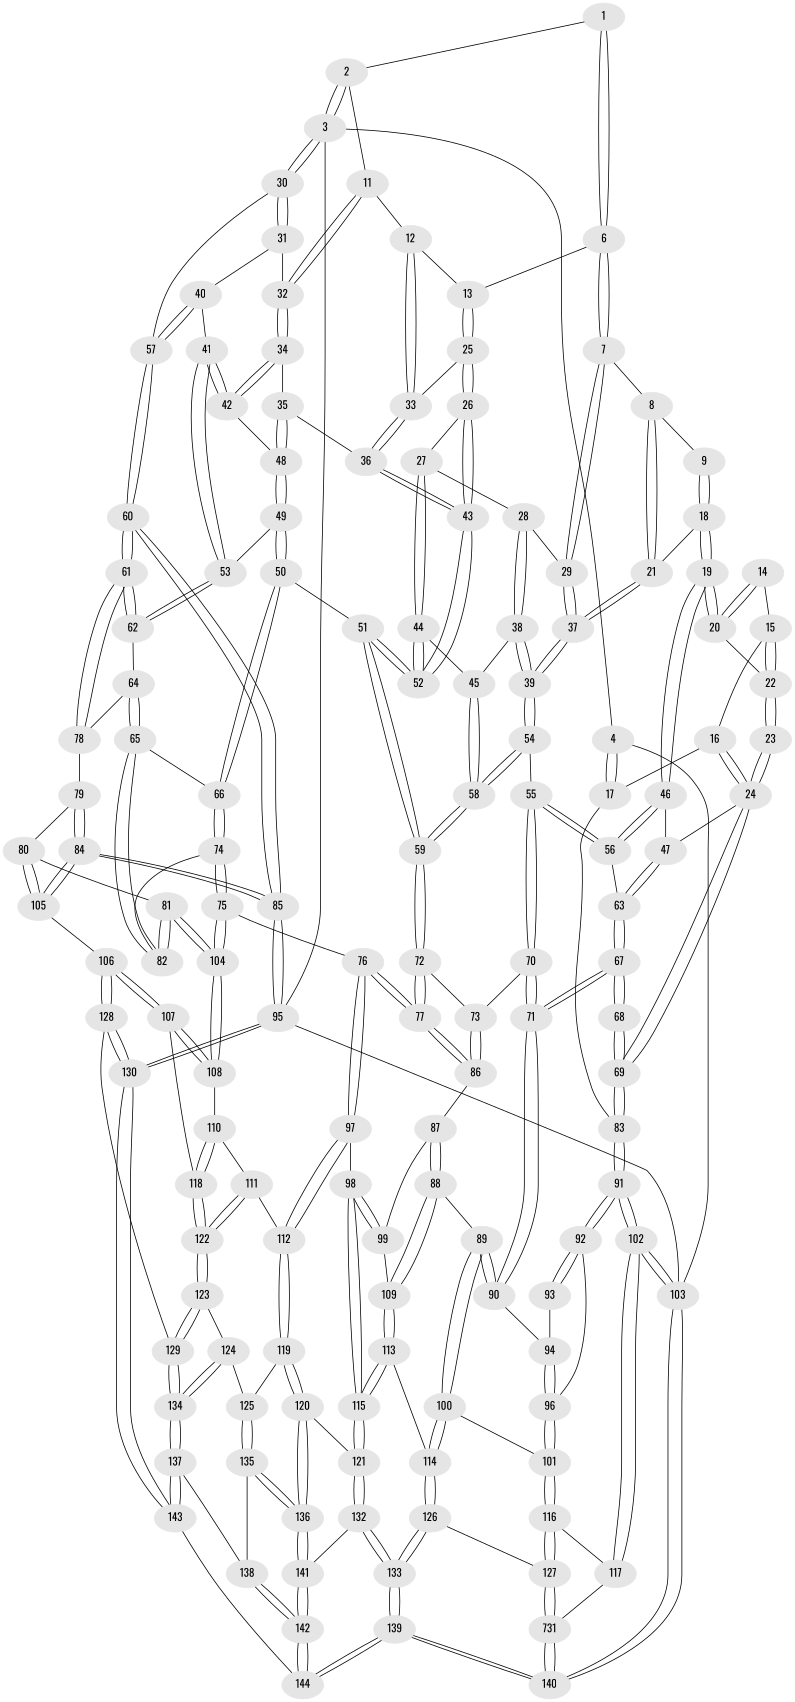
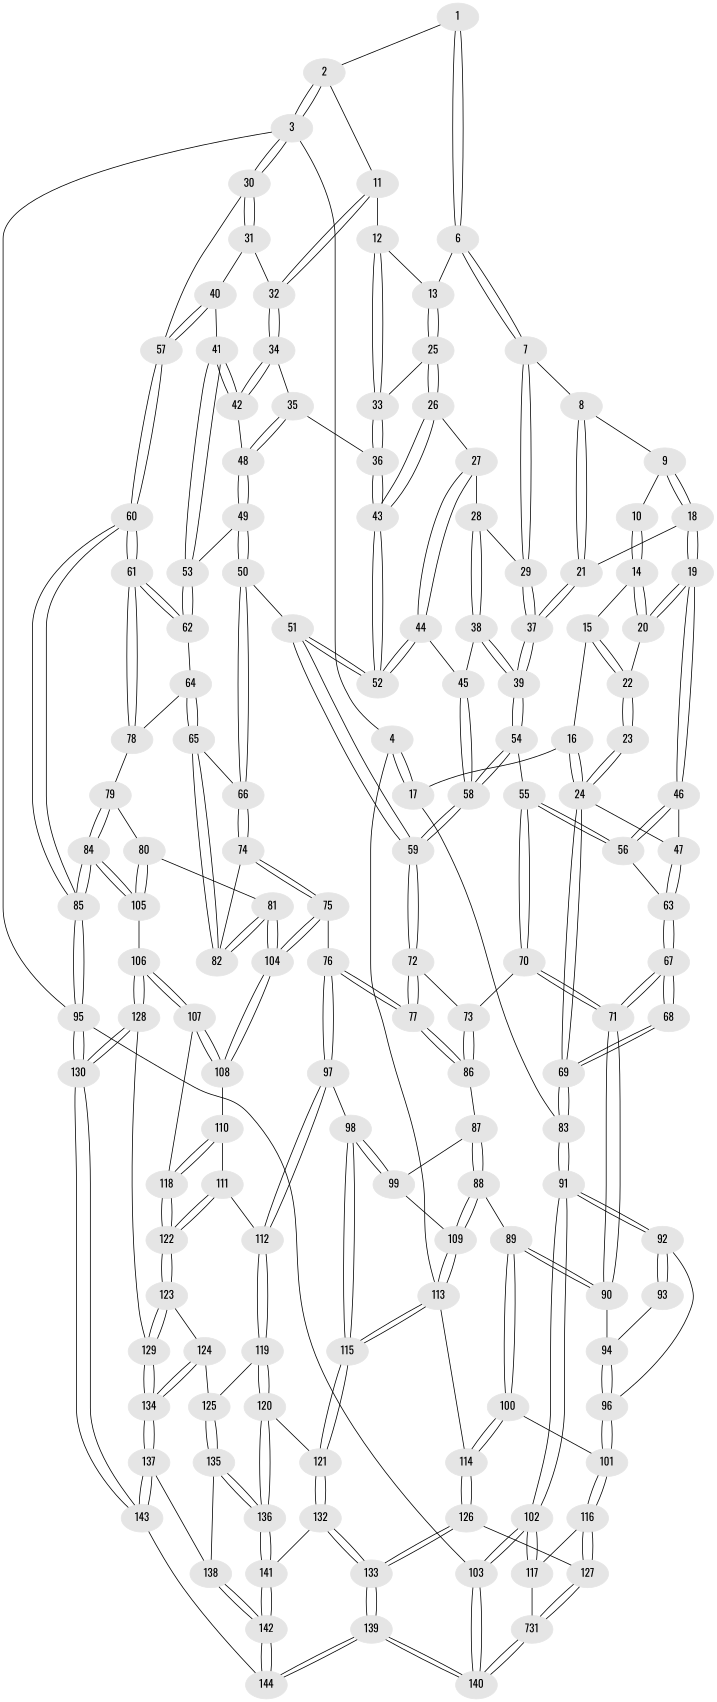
node "10": added
edge "4" -- "103": now "4" -- "113"
